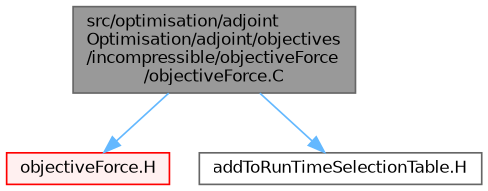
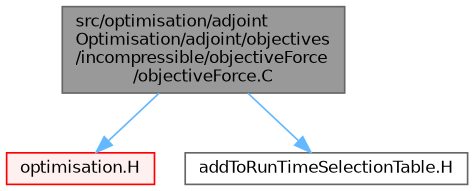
node "objectiveForce.H": label "objectiveForce.H" -> "optimisation.H"
